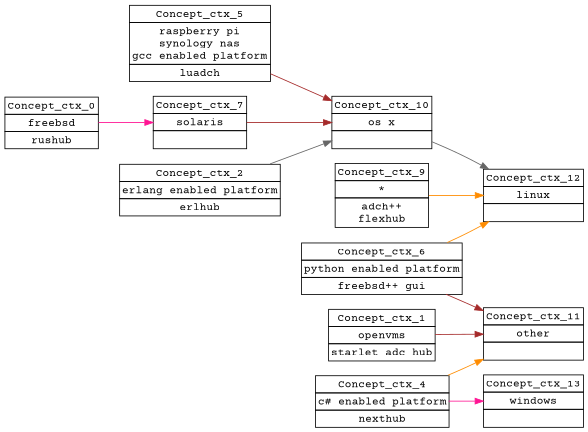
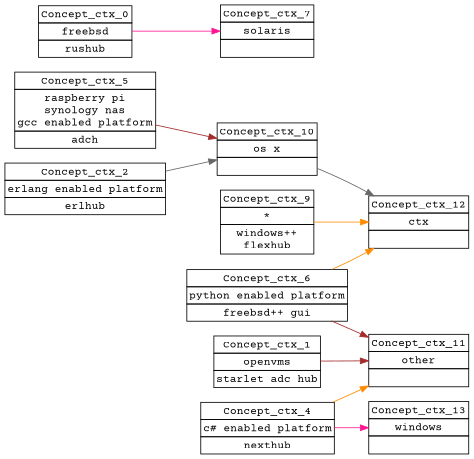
node "Concept_ctx_5": text "luadch" -> "adch"
edge "Concept_ctx_7" -> "Concept_ctx_10": removed
node "Concept_ctx_12": text "linux" -> "ctx"
node "Concept_ctx_9": text "adch++" -> "windows++"
